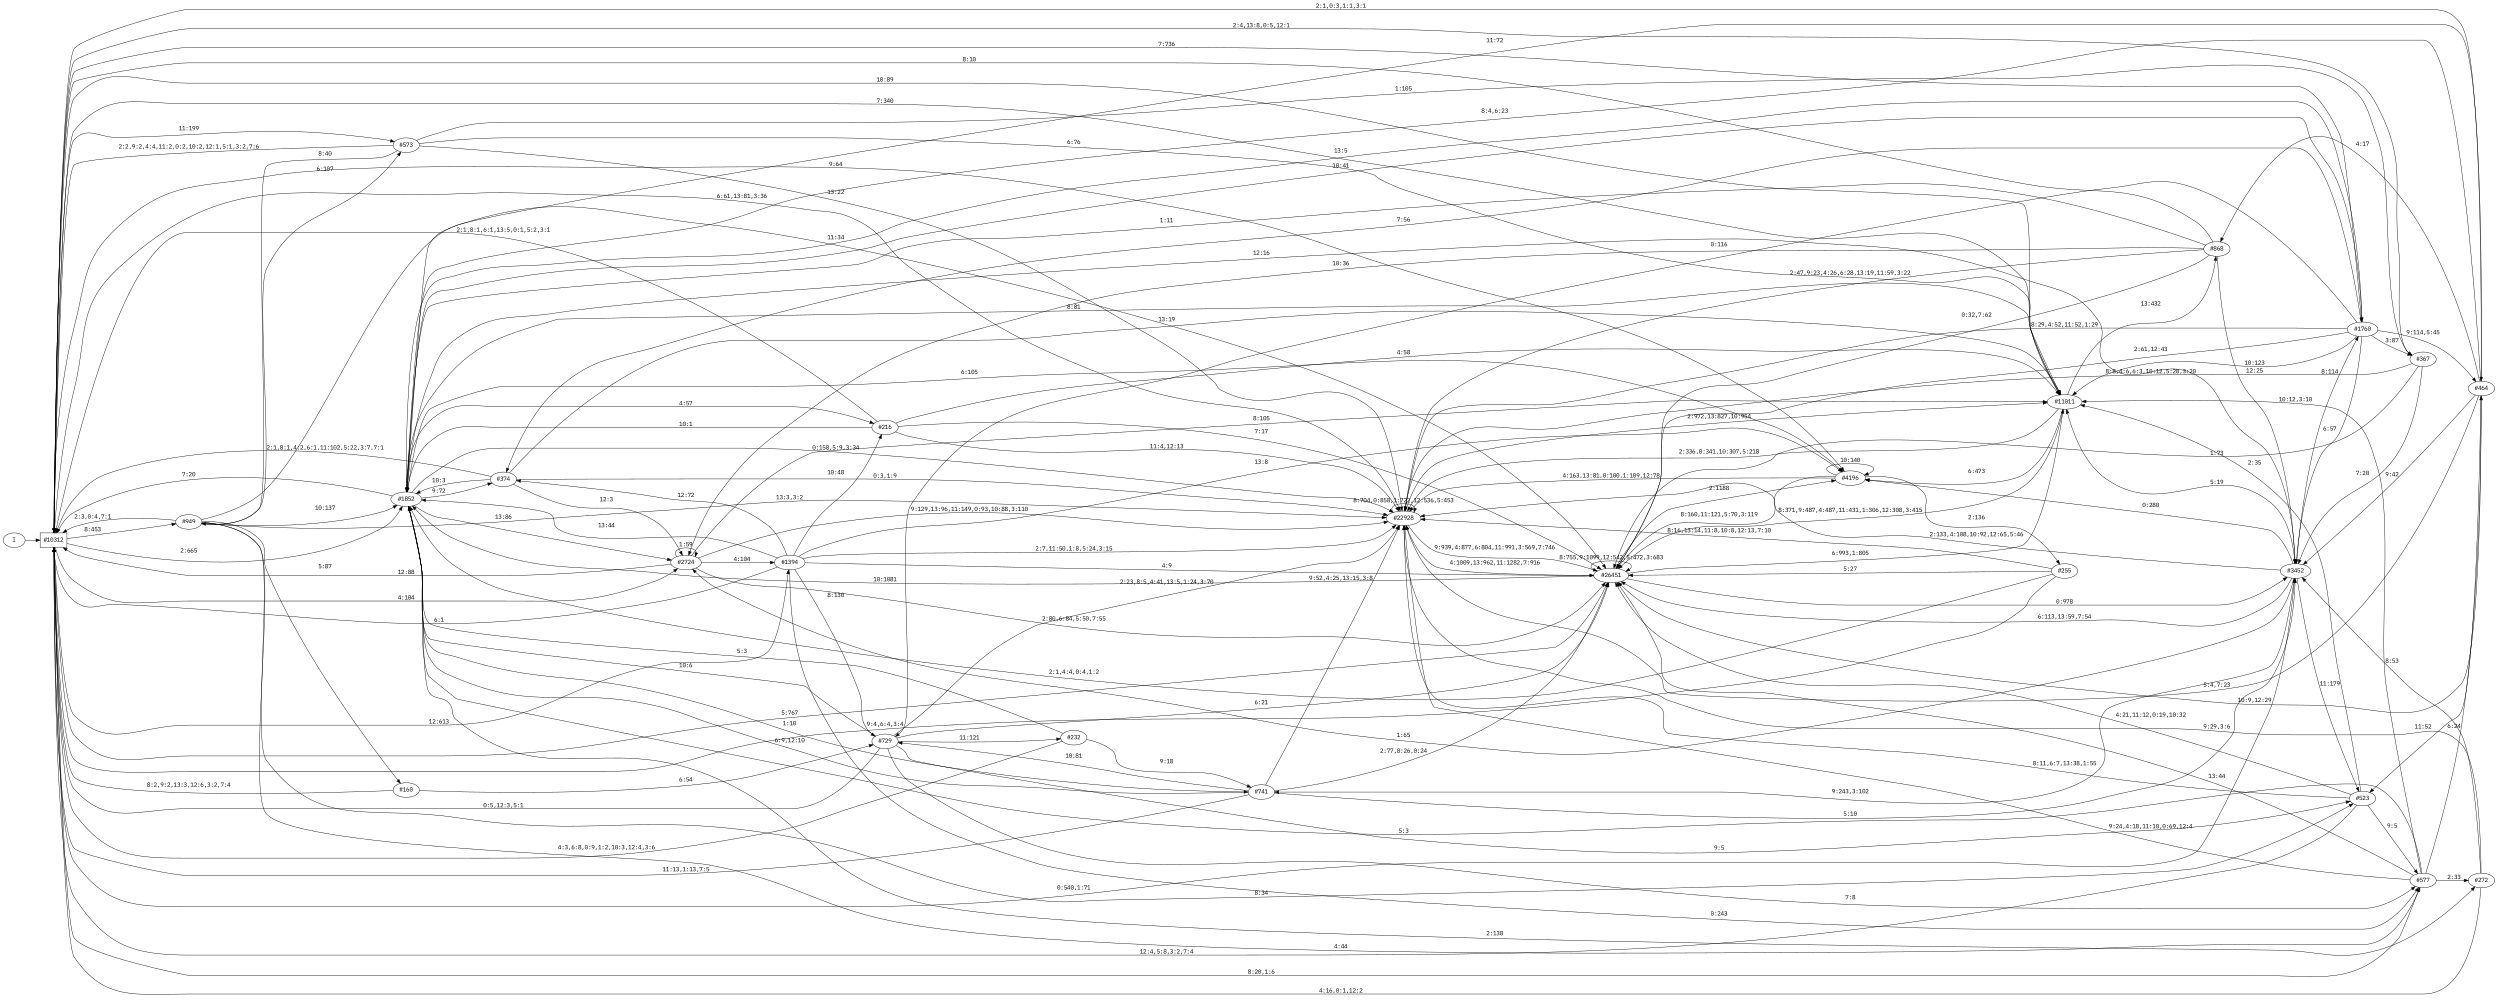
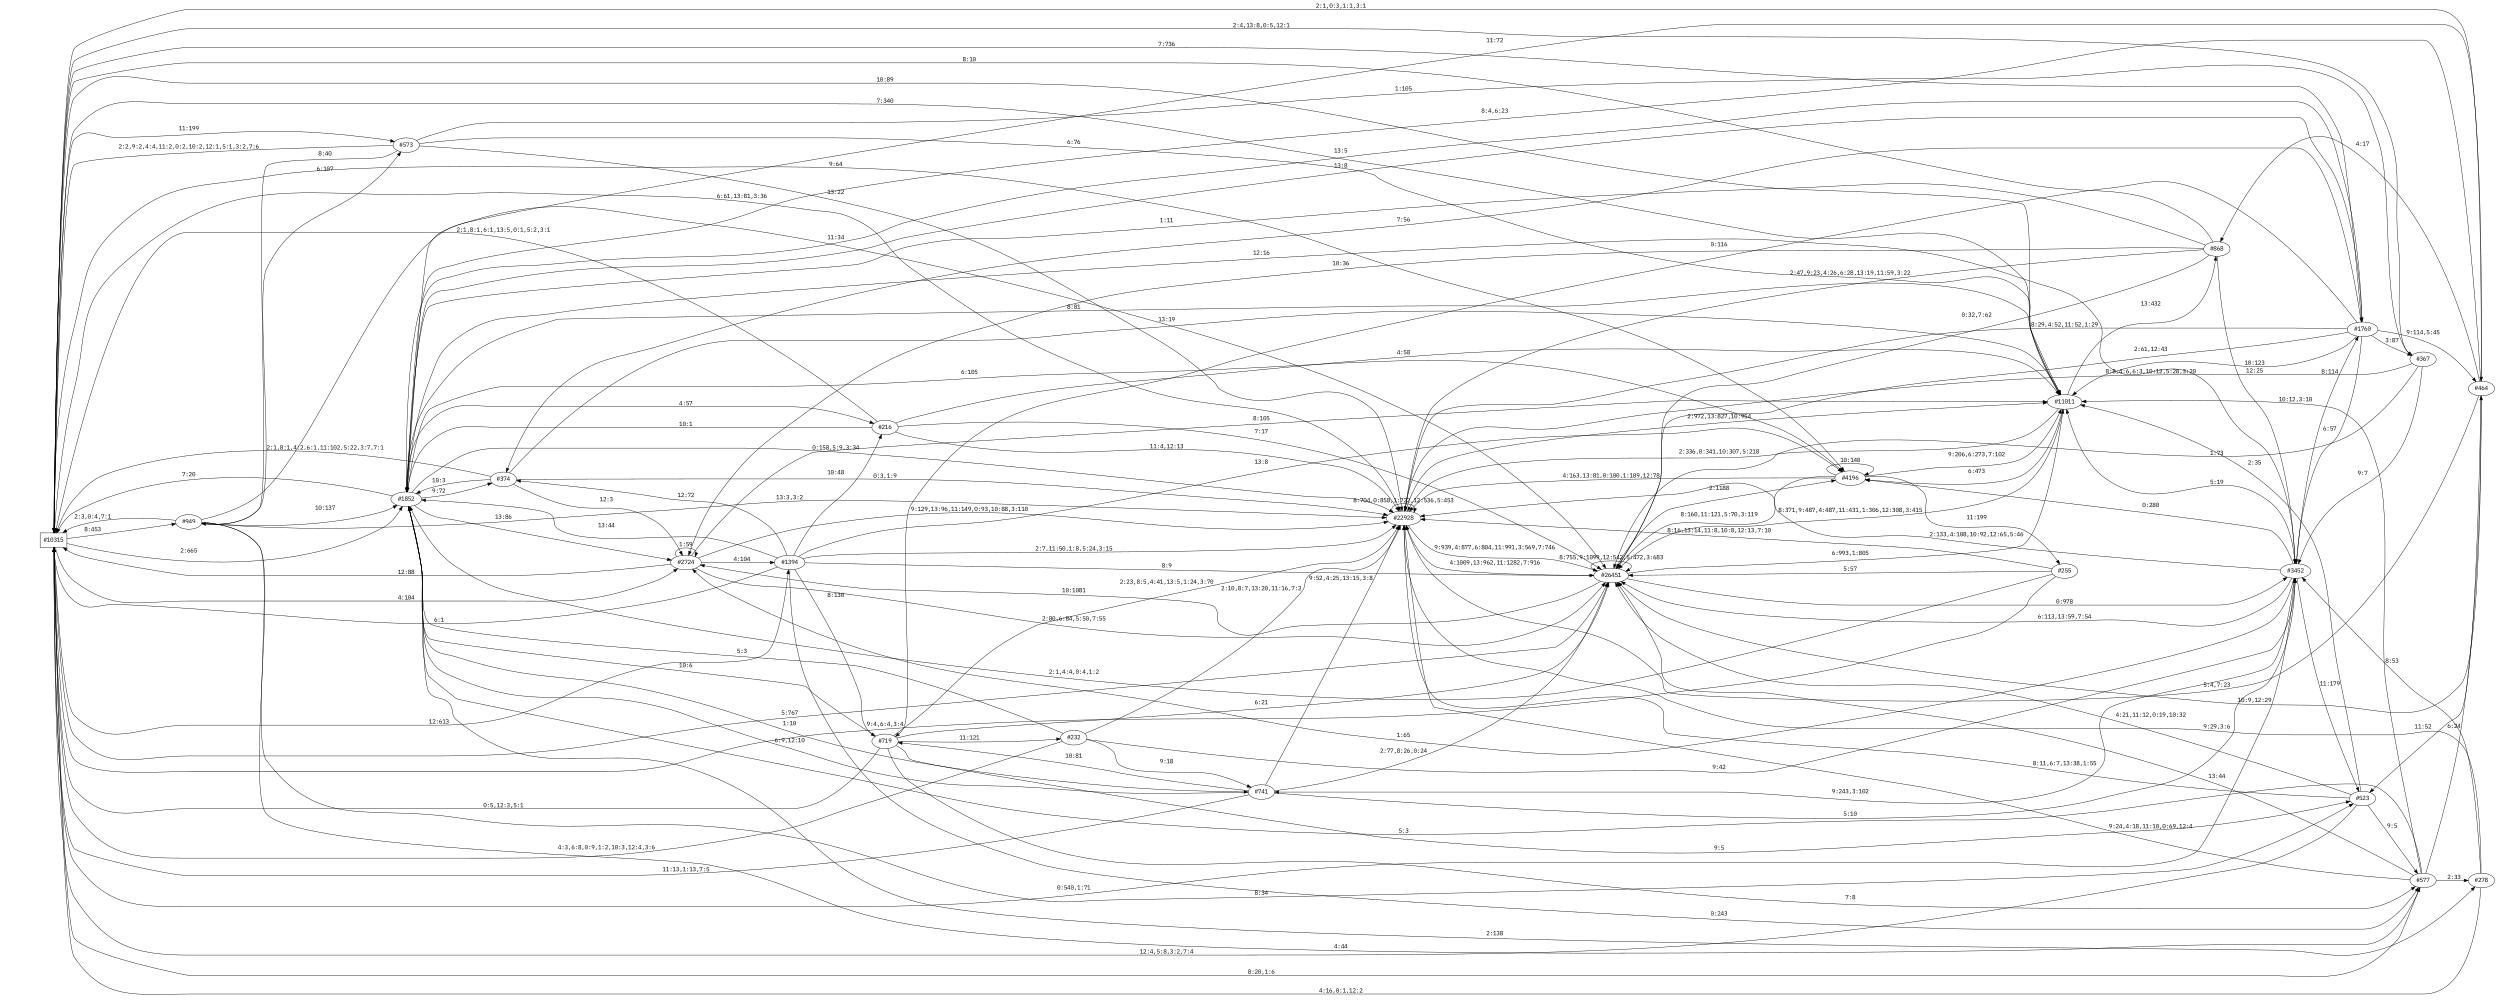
edge "#1852" -> "#1760": label "10:41" -> "13:8"
edge "#4196" -> "#11011": added, label "9:206,6:273,7:102"
edge "#367" -> "#3452": label "7:20" -> "9:7"
edge "#464" -> "#3452": now "#232" -> "#3452"
edge "#4196" -> "#255": label "2:136" -> "11:199"
node "I": removed
node "#10312": label "#10312" -> "#10315"
edge "#1394" -> "#26451": label "4:9" -> "8:9"
edge "#255" -> "#26451": label "5:27" -> "5:57"
edge "#26451" -> "#1852": now "#26451" -> "#2724"
edge "#232" -> "#22928": added, label "2:10,8:7,13:20,11:16,7:2"
node "#729": label "#729" -> "#719"
node "#160": removed
node "#272": label "#272" -> "#278"
